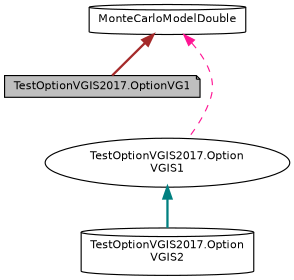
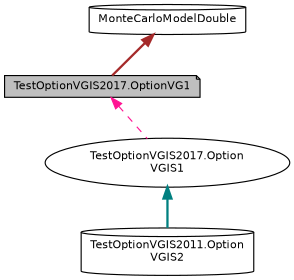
edge "TestOptionVGIS2017.Option VGIS1" -> "MonteCarloModelDouble": now "TestOptionVGIS2017.Option VGIS1" -> "TestOptionVGIS2017.OptionVG1"
node "TestOptionVGIS2017.Option VGIS2": label "TestOptionVGIS2017.Option VGIS2" -> "TestOptionVGIS2011.Option VGIS2"
